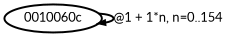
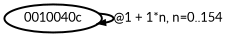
node "0010060c": label "0010060c" -> "0010040c"
